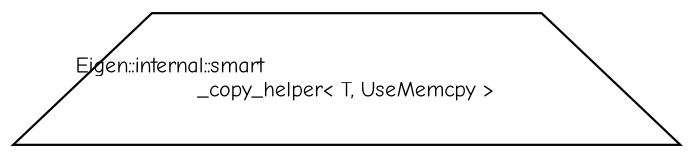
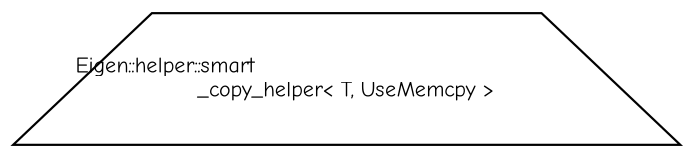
node "Eigen::internal::smart _copy_helper< T, UseMemcpy >": label "Eigen::internal::smart _copy_helper< T, UseMemcpy >" -> "Eigen::helper::smart _copy_helper< T, UseMemcpy >"
